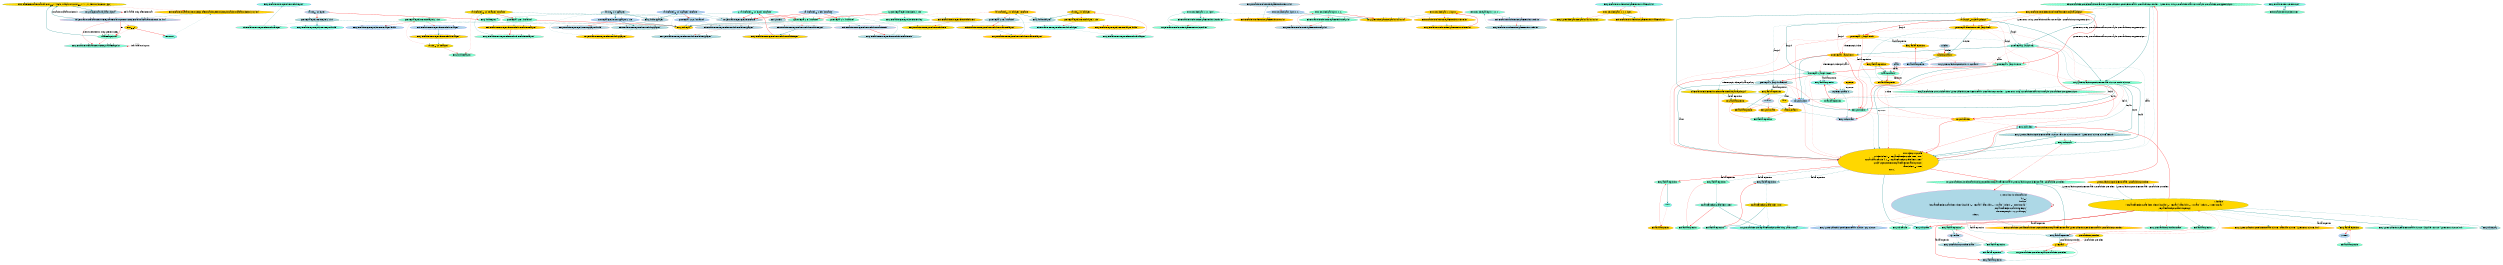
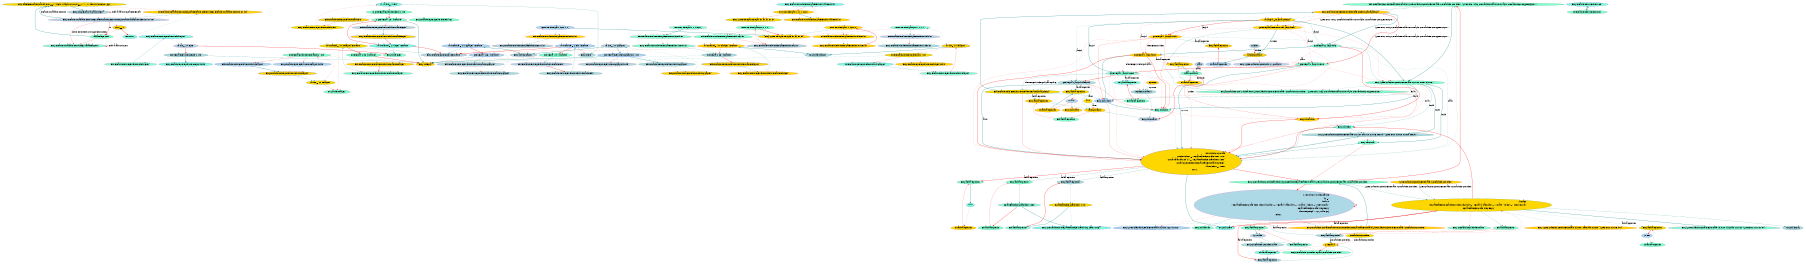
node "14: var size = (2).Bits()": added
edge "Entry Humanizer.NumberToTimeSpanExtensions.Seconds(int)" -> "return new TimeSpan(0, 0, 0, input);": now "Entry Humanizer.NumberToTimeSpanExtensions.Seconds(int)" -> "Assert.Equal(''2 KB'', humanized)"
